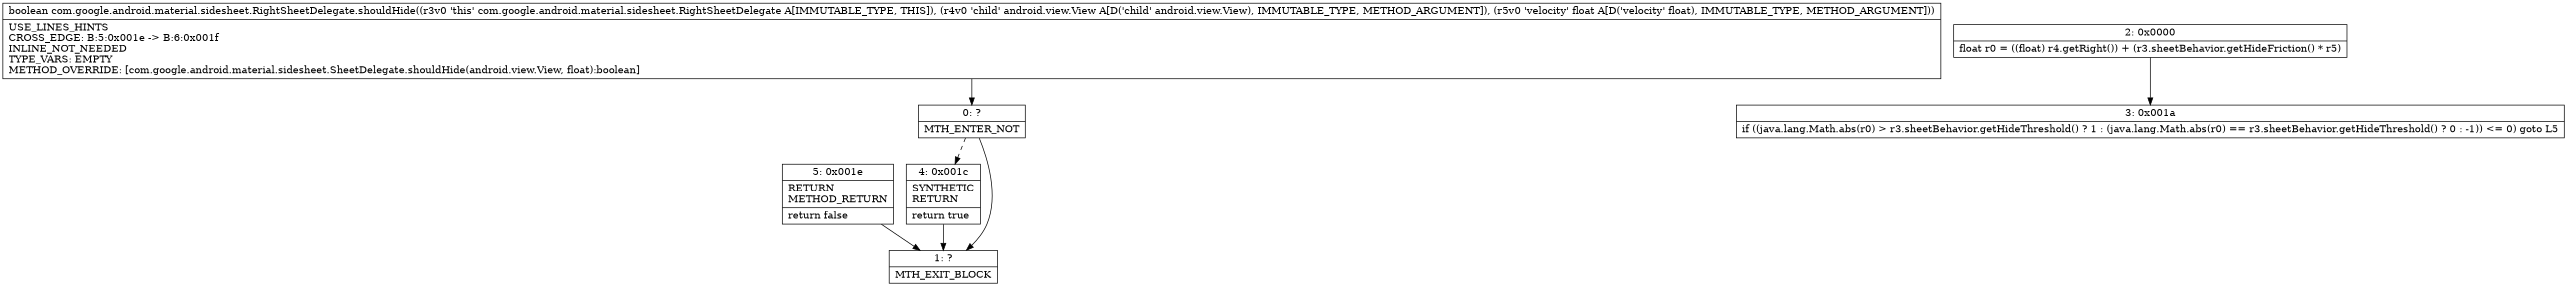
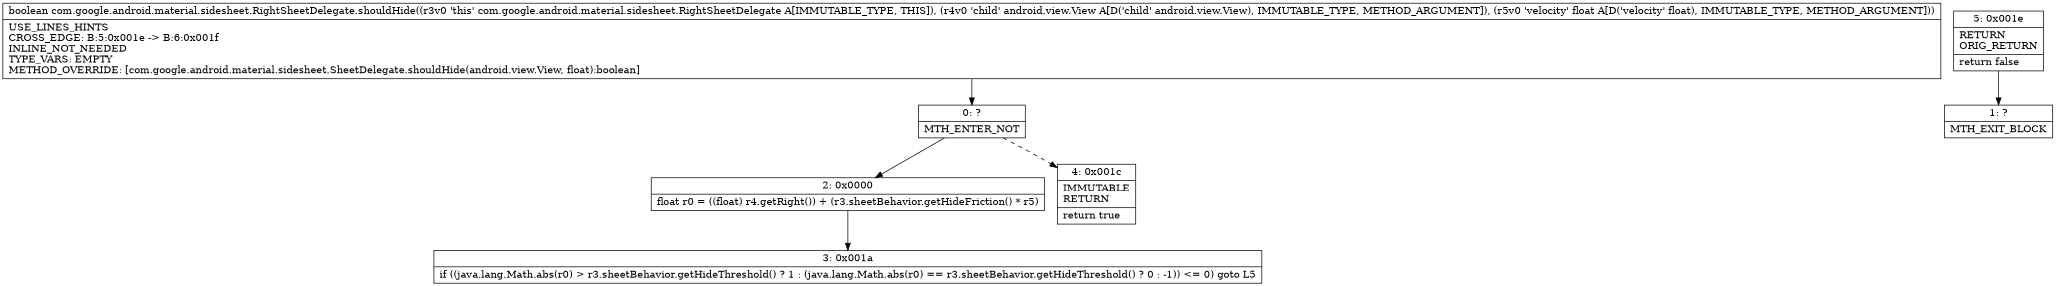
node "4: 0x001c": text "SYNTHETIC" -> "IMMUTABLE"
edge "0: ?" -> "1: ?": now "0: ?" -> "2: 0x0000"
node "5: 0x001e": text "METHOD_RETURN" -> "ORIG_RETURN"
edge "4: 0x001c" -> "1: ?": removed
